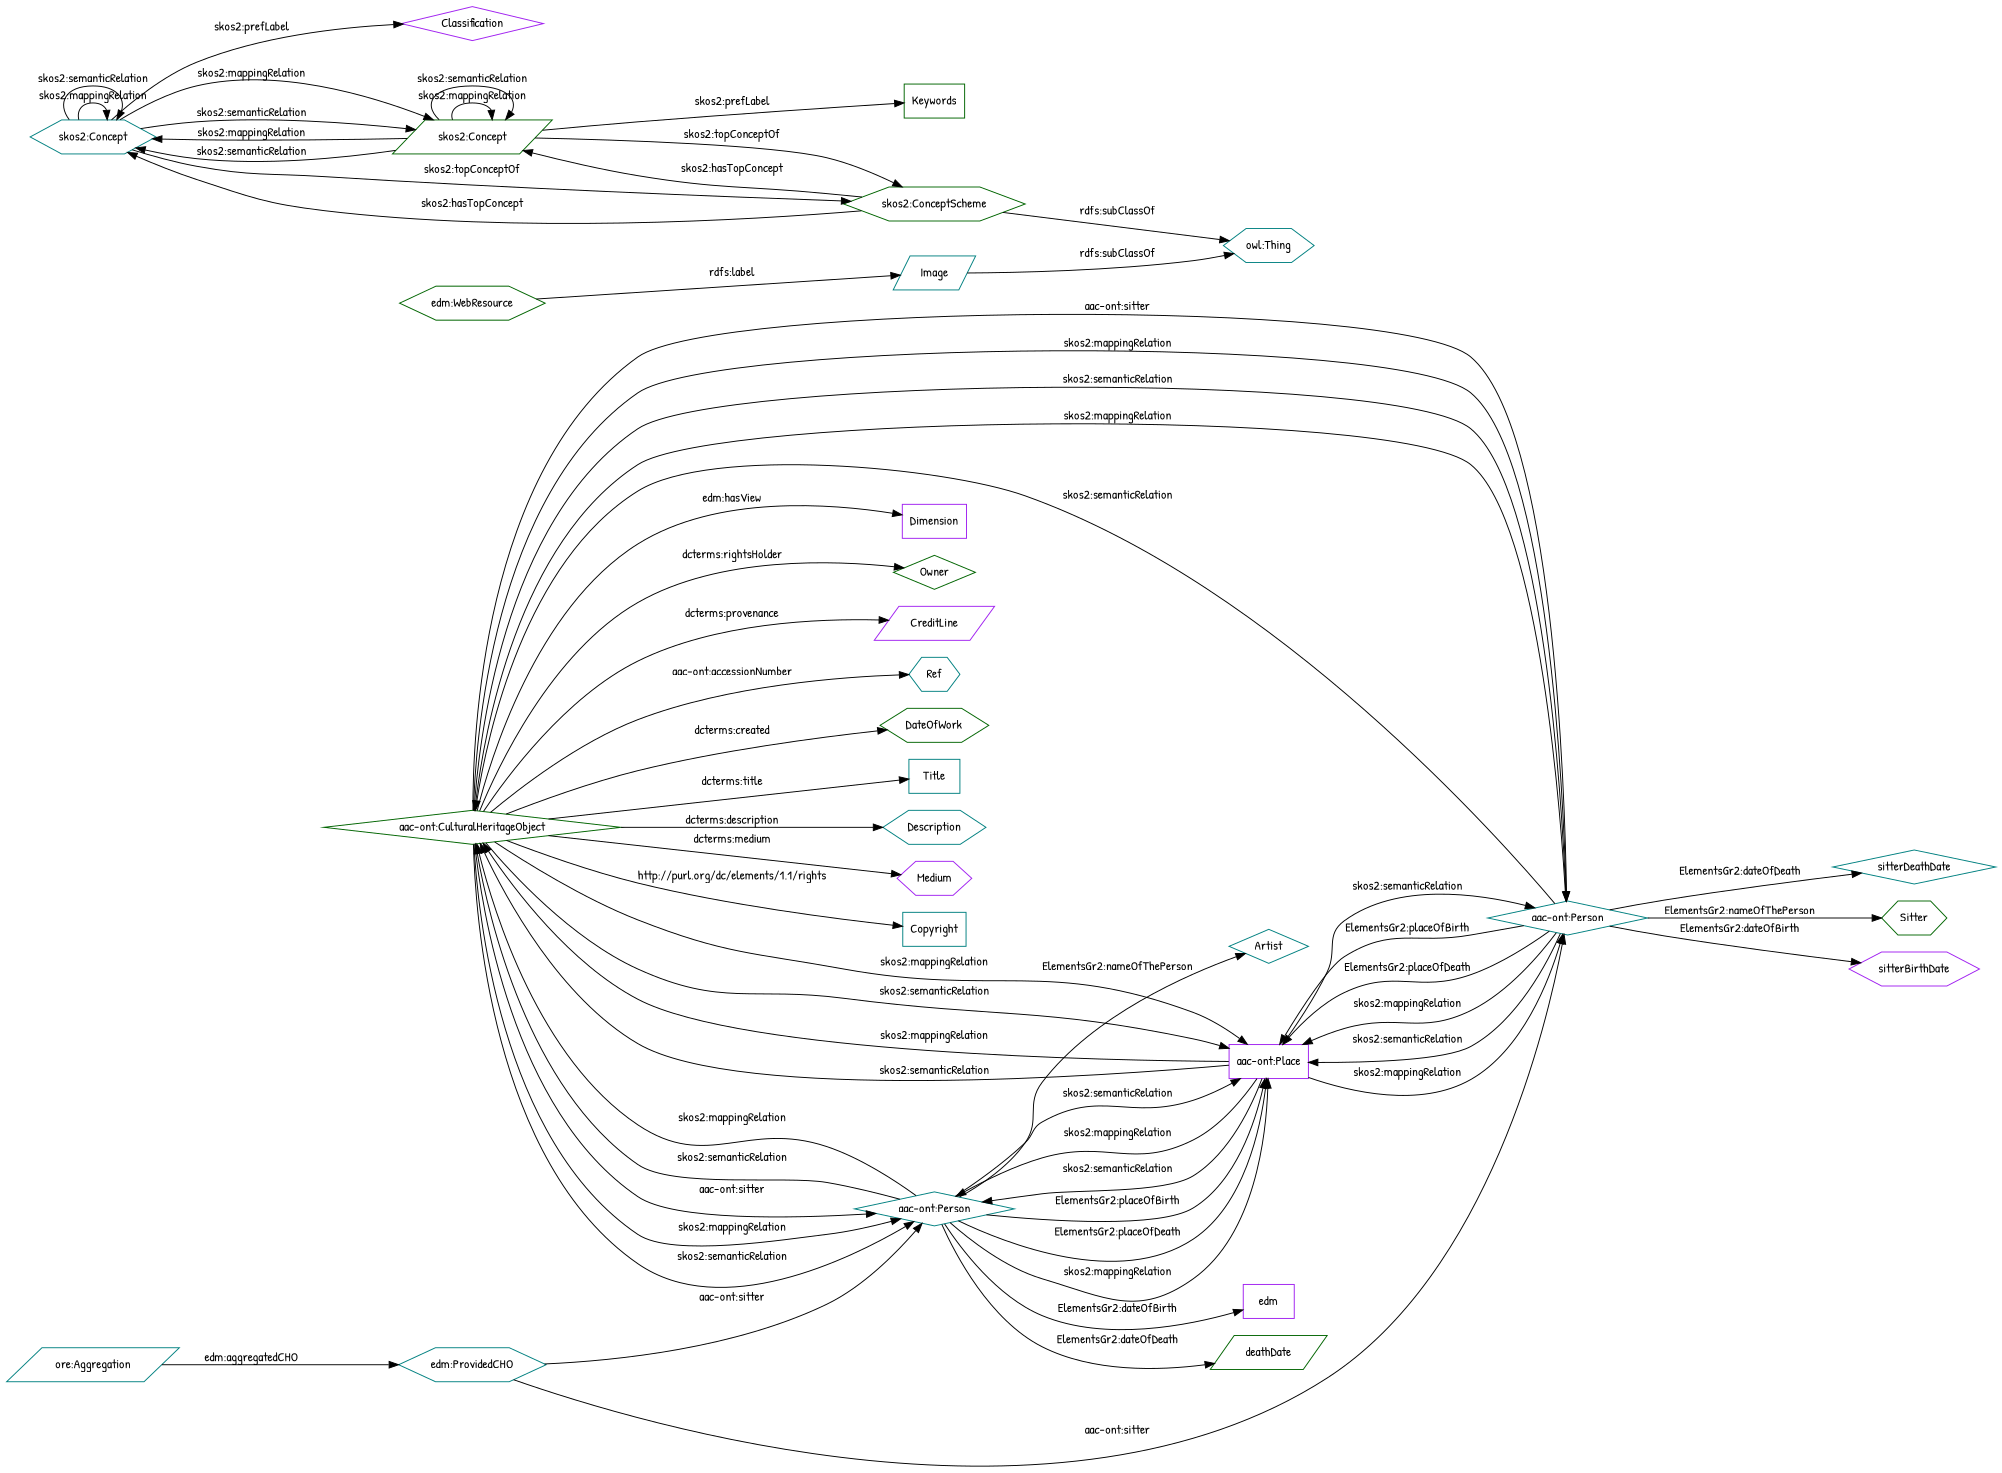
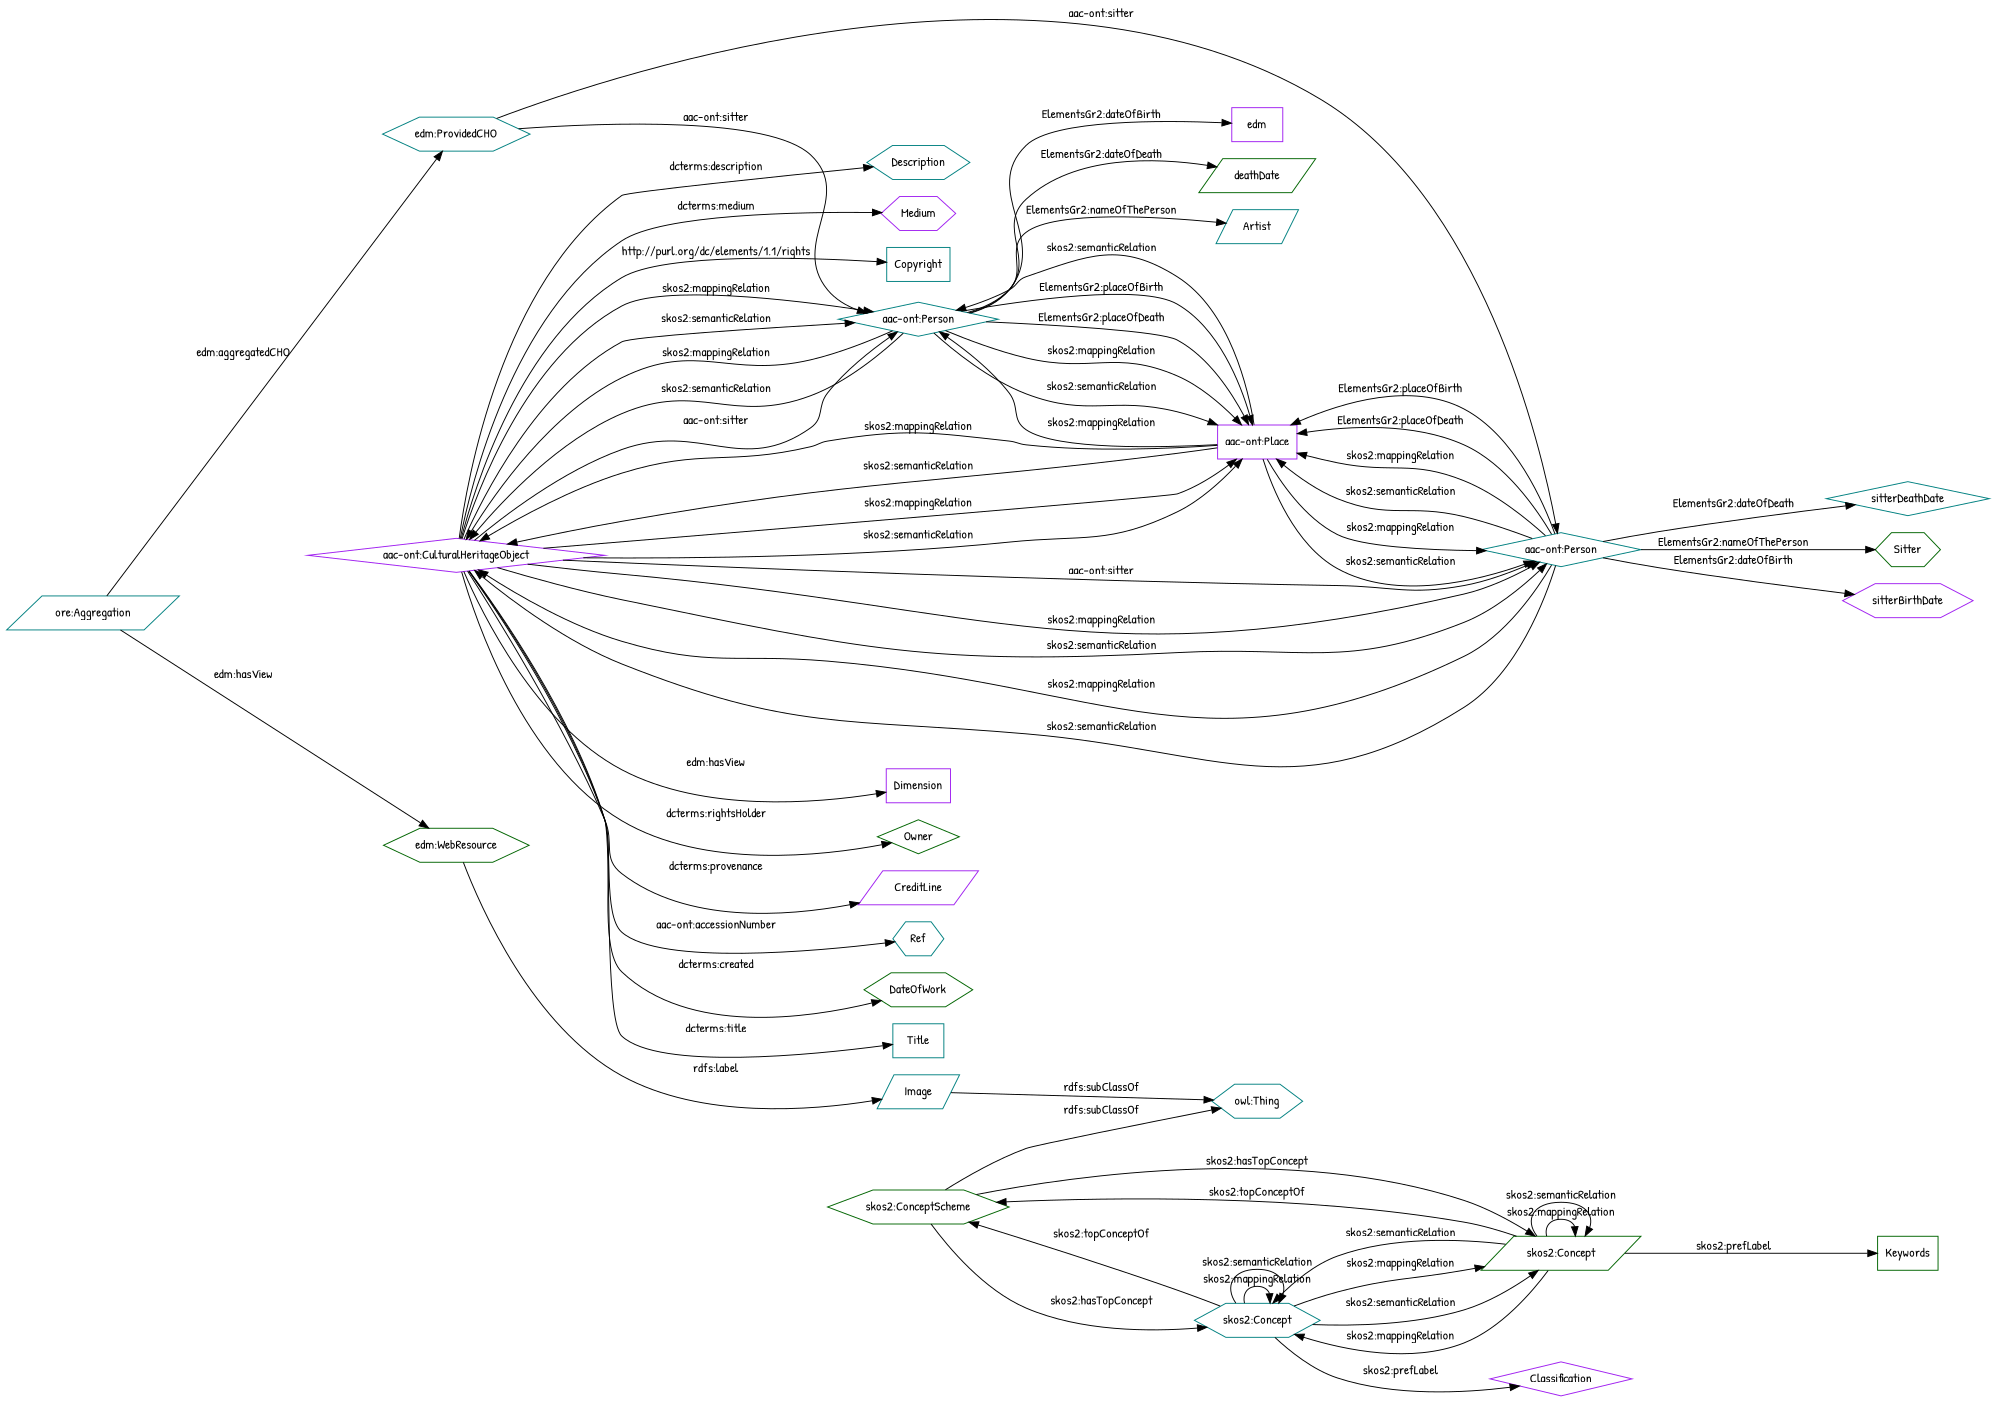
edge "ore:Aggregation" -> "edm:WebResource": added, label "edm:hasView"
node "aac-ont:CulturalHeritageObject": color darkgreen -> purple
node "Artist": shape diamond -> parallelogram
